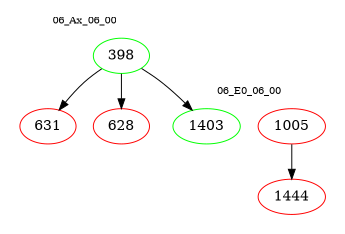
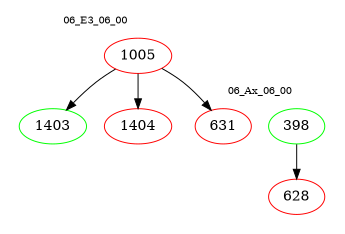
edge "398" -> "631": now "1005" -> "631"
edge "398" -> "1403": now "1005" -> "1403"
cluster "06_E0_06_00": label "06_E0_06_00" -> "06_E3_06_00"
node "1444": label "1444" -> "1404"
